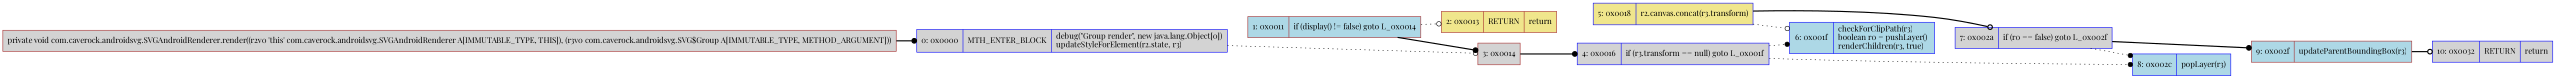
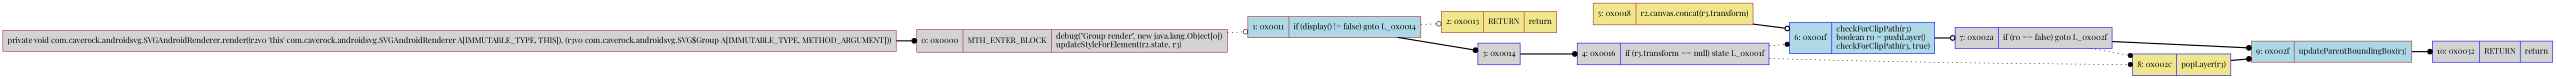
edge "5: 0x0018" -> "7: 0x002a": now "6: 0x001f" -> "7: 0x002a"
node "5: 0x0018": color blue -> brown
edge "5: 0x0018" -> "6: 0x001f": style dotted -> bold
node "0: 0x0000": color blue -> brown
node "6: 0x001f": text "renderChildren(r3, true)" -> "checkForClipPath(r3, true)"
edge "0: 0x0000" -> "3: 0x0014": now "0: 0x0000" -> "1: 0x0011"
edge "9: 0x002f" -> "10: 0x0032": arrowhead odot -> dot
node "3: 0x0014": color brown -> blue
node "4: 0x0016": text "if (r3.transform == null) goto L_0x001f" -> "if (r3.transform == null) state L_0x001f"
edge "8: 0x002c" -> "9: 0x002f": added
node "8: 0x002c": fillcolor lightblue -> khaki
